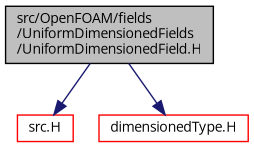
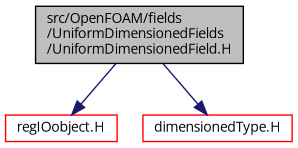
node "src.H": label "src.H" -> "regIOobject.H"
